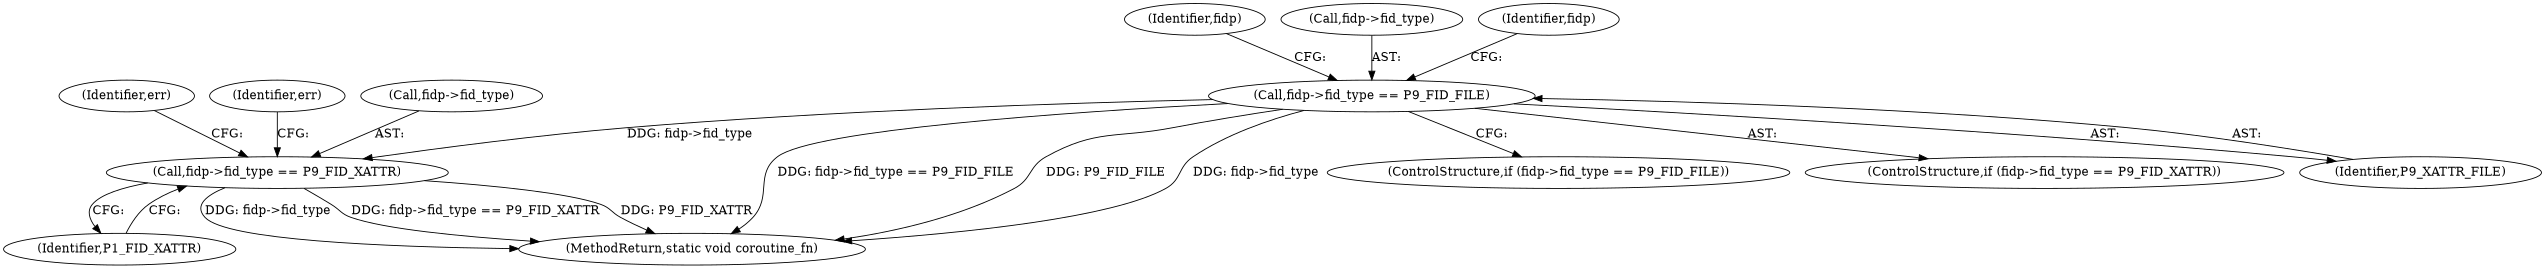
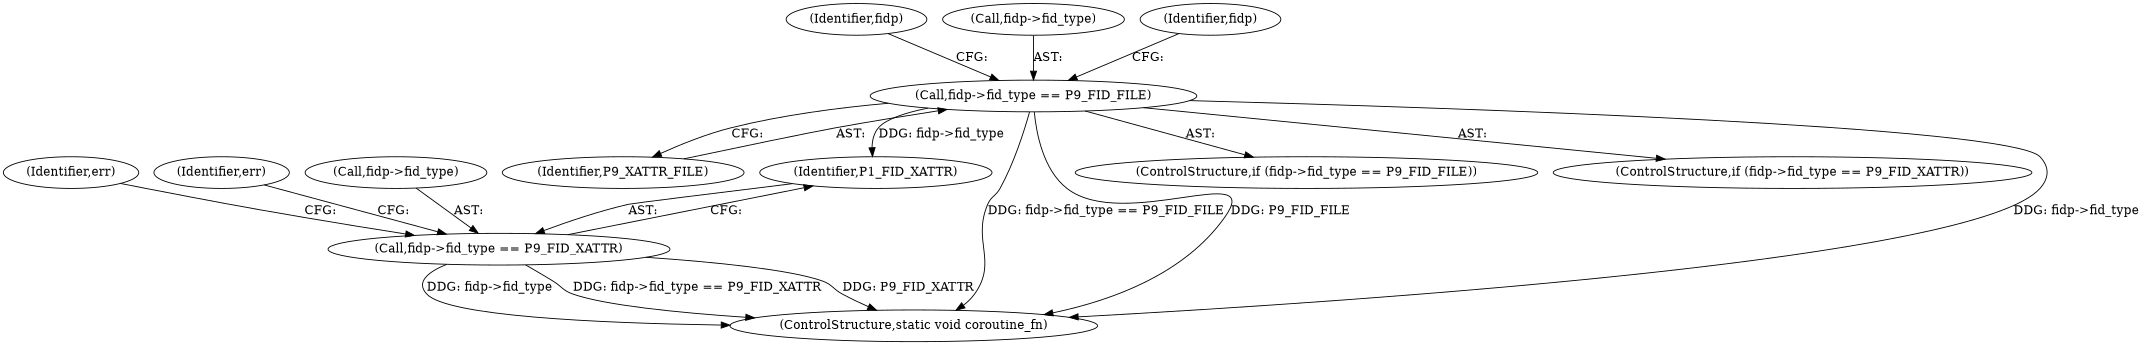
edge "(Call,fidp->fid_type == P9_FID_FILE)" -> "(Call,fidp->fid_type == P9_FID_XATTR)": now "(Call,fidp->fid_type == P9_FID_FILE)" -> "(Identifier,P1_FID_XATTR)"
edge "(Call,fidp->fid_type == P9_FID_FILE)" -> "(ControlStructure,if (fidp->fid_type == P9_FID_FILE))": label "CFG: " -> "AST: "
edge "(Call,fidp->fid_type == P9_FID_FILE)" -> "(Identifier,P9_XATTR_FILE)": label "AST: " -> "CFG: "
edge "(Identifier,P1_FID_XATTR)" -> "(Call,fidp->fid_type == P9_FID_XATTR)": label "CFG: " -> "AST: "
node "(MethodReturn,static void coroutine_fn)": label "(MethodReturn,static void coroutine_fn)" -> "(ControlStructure,static void coroutine_fn)"
